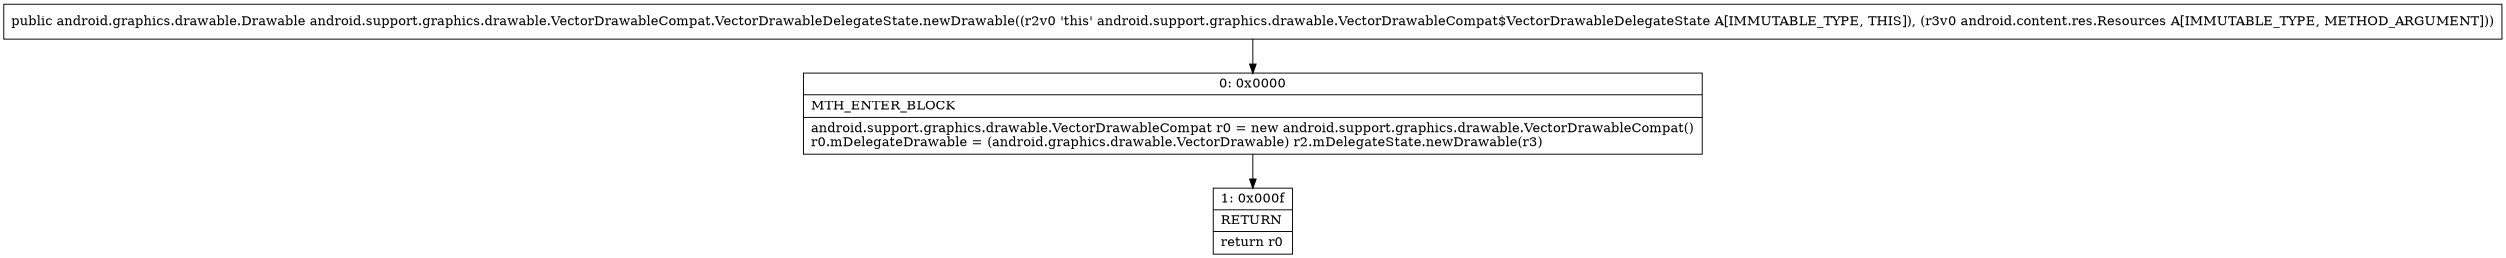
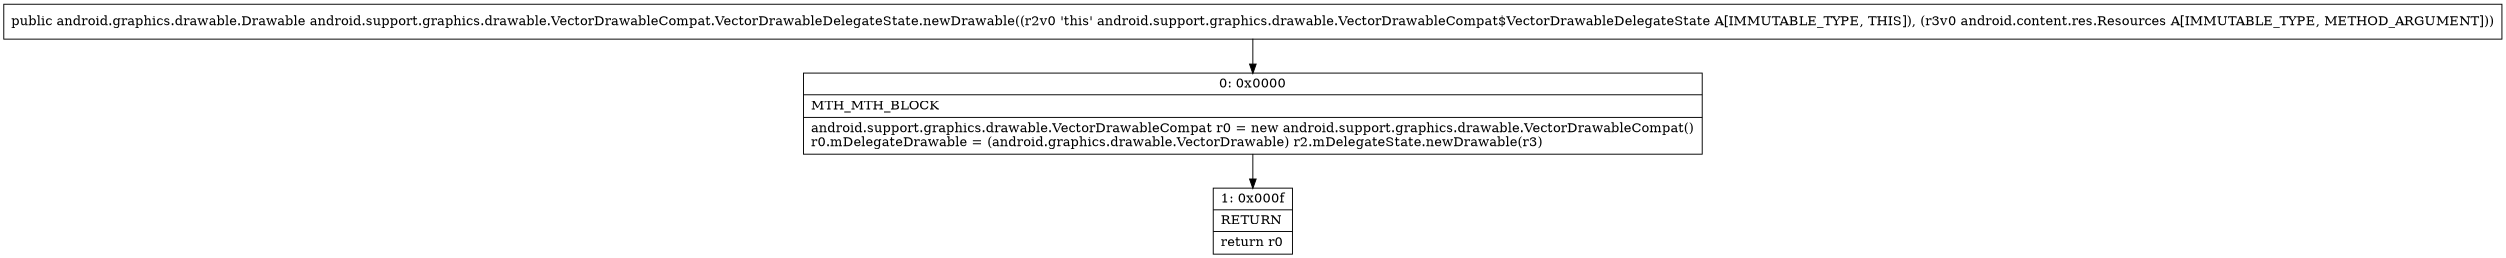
node "0: 0x0000": text "MTH_ENTER_BLOCK" -> "MTH_MTH_BLOCK"
